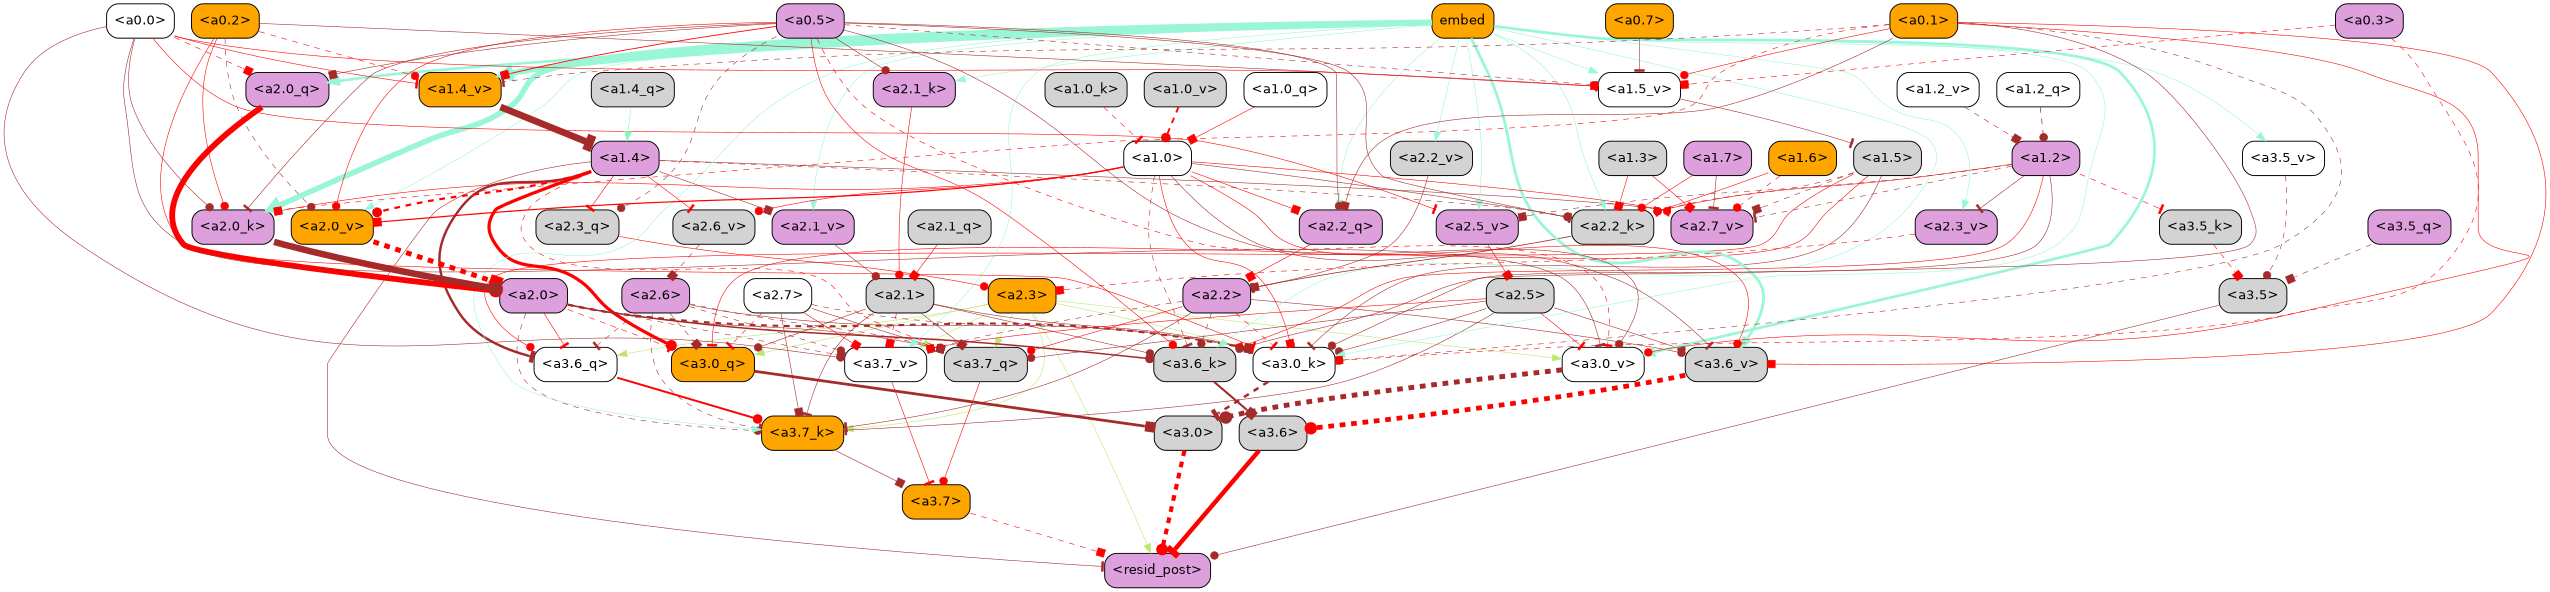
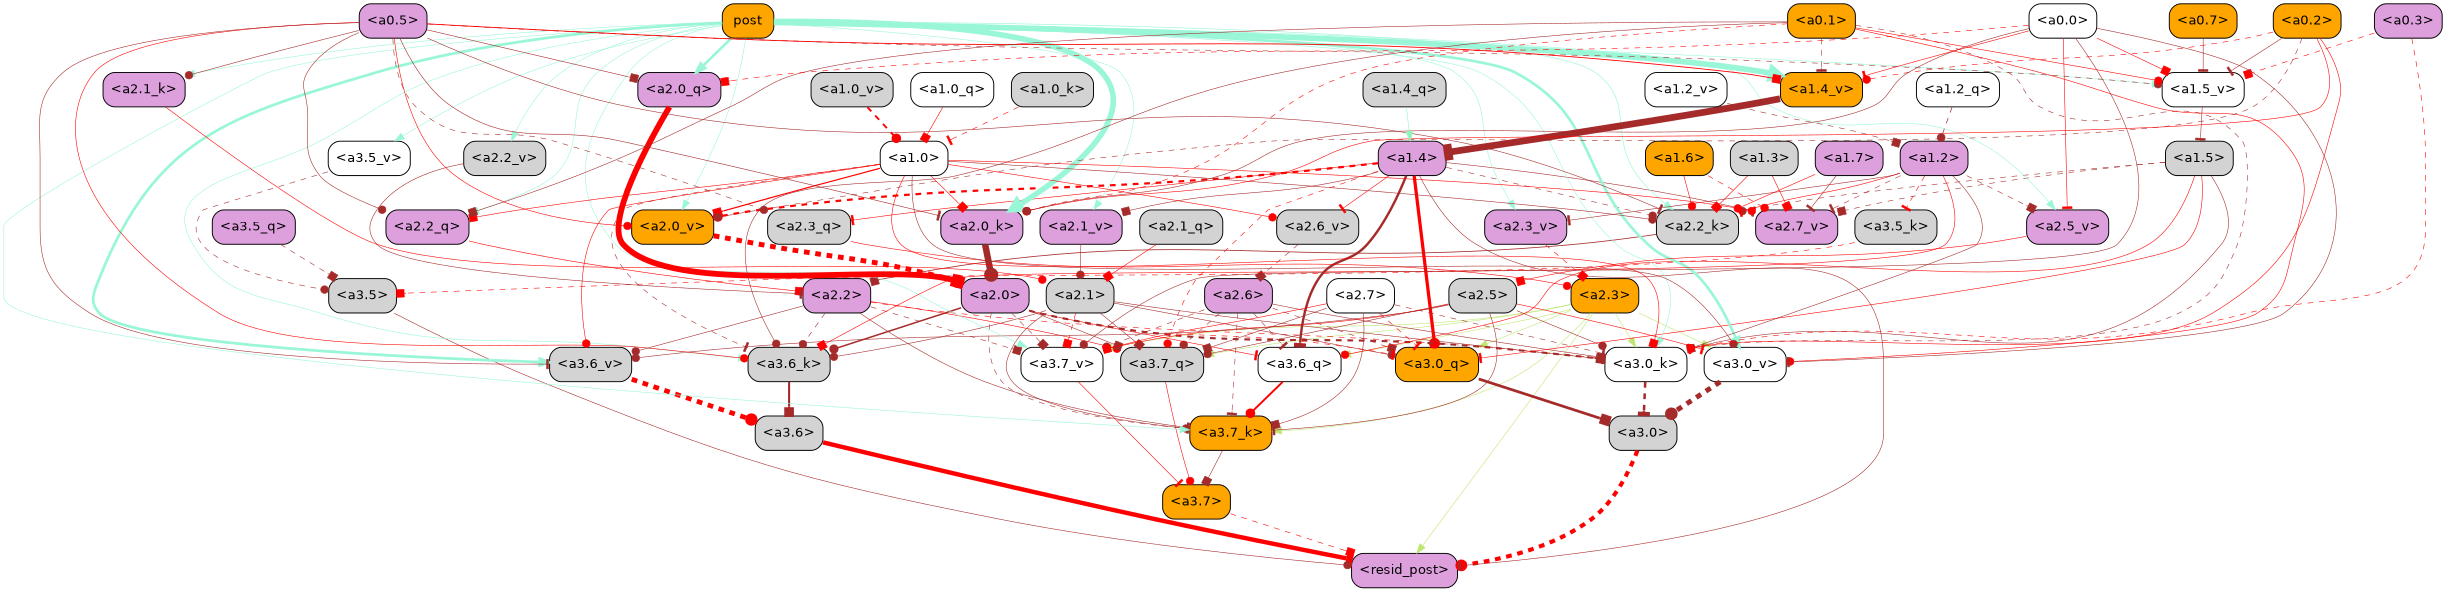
node "embed": label "embed" -> "post"
edge "<a0.5>" -> "<a3.0_v>": removed
edge "<a0.1>" -> "<a3.6_v>": removed
